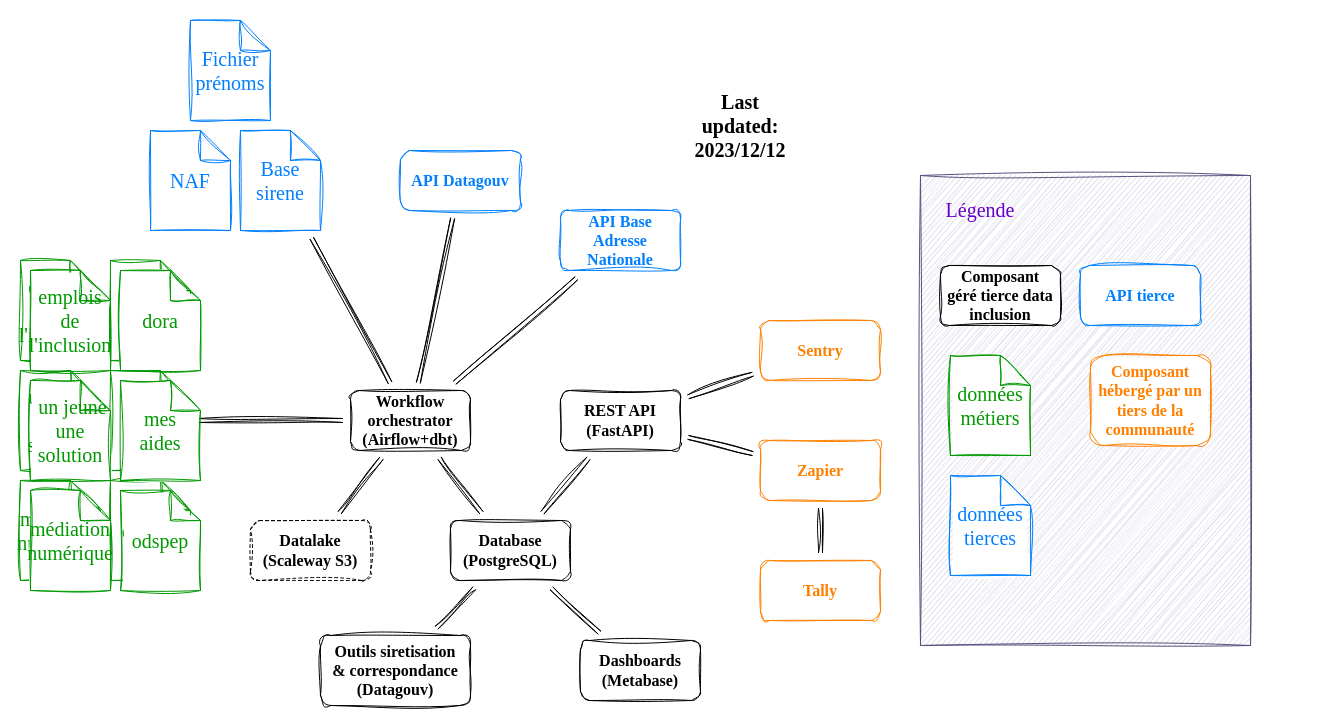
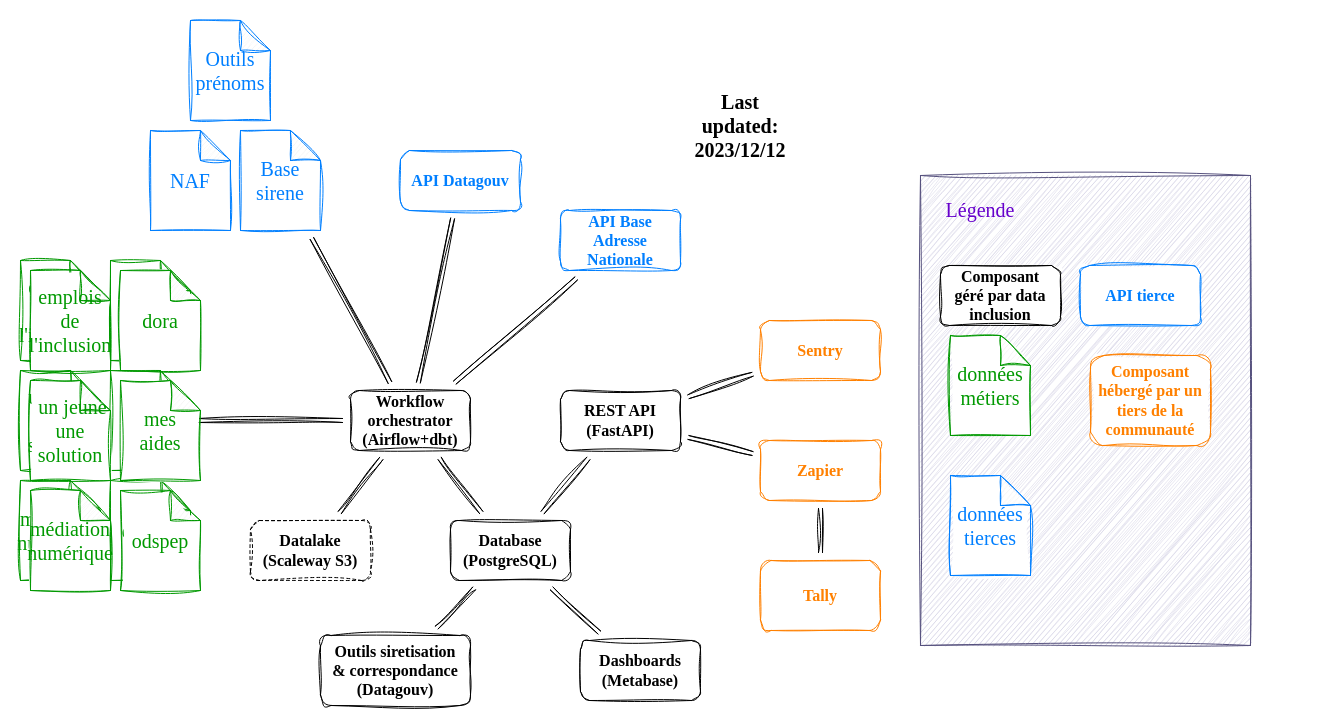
node "Fichier prénoms": label "Fichier prénoms" -> "Outils prénoms"
node "Composant géré tierce data inclusion": label "Composant géré tierce data inclusion" -> "Composant géré par data inclusion"
node "données métiers": moved (991, 406) -> (991, 386)
node "Tally": size 120x60 -> 120x70
